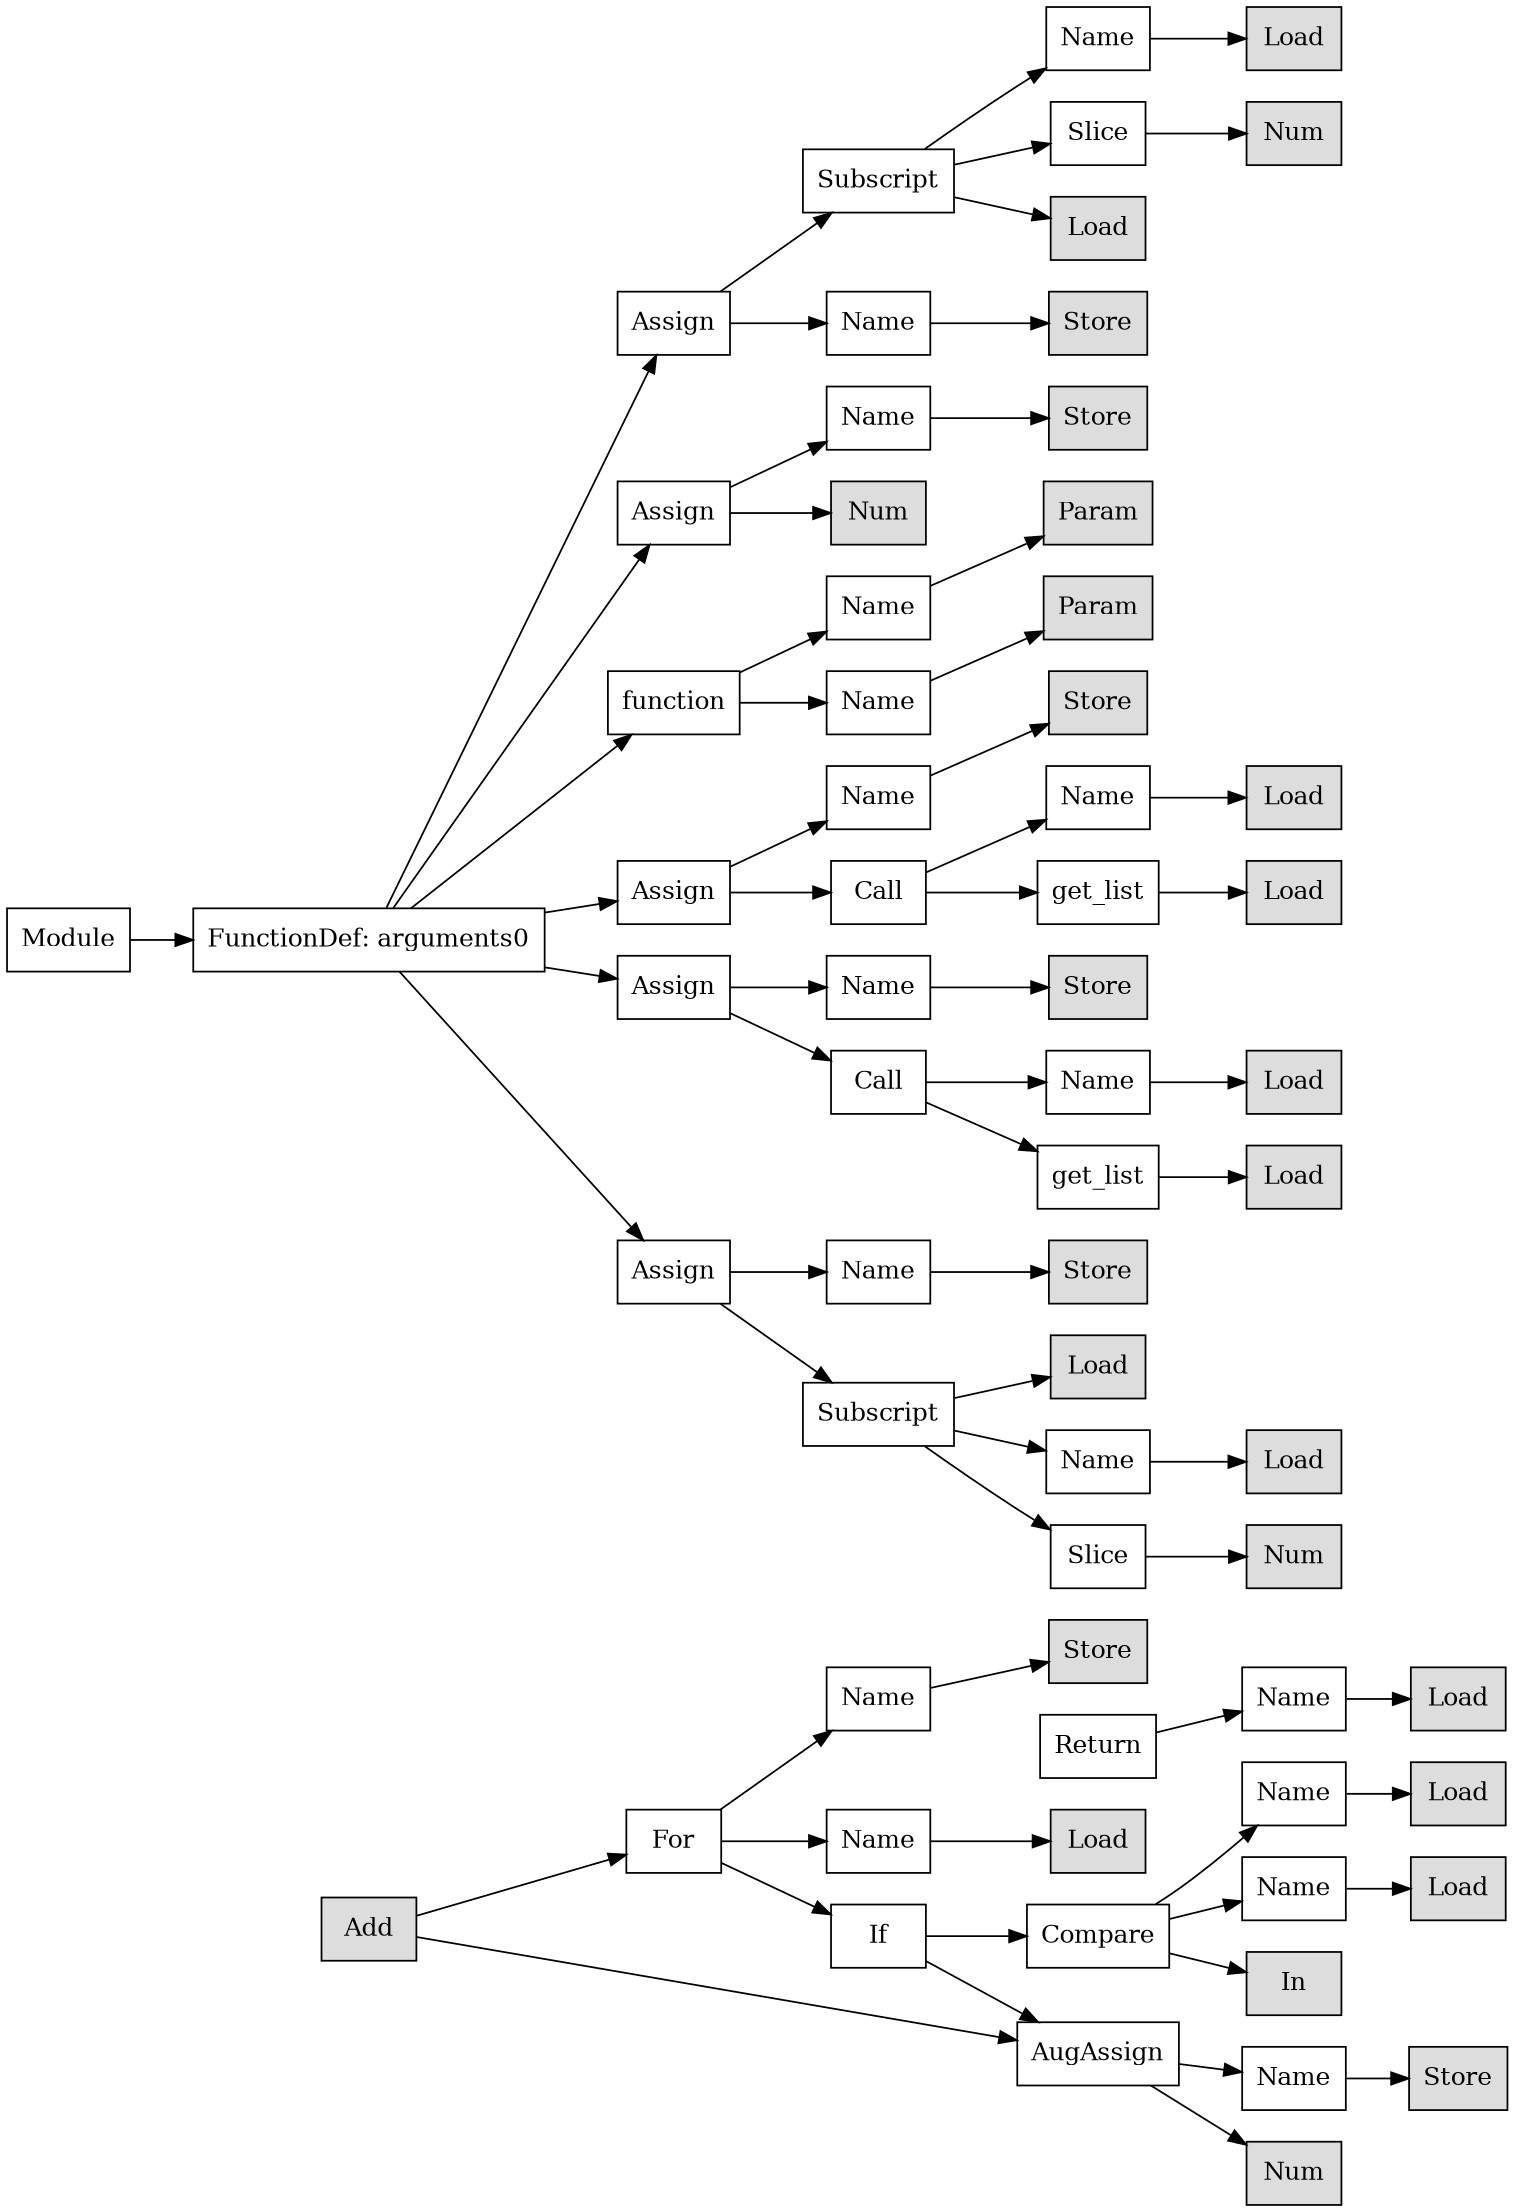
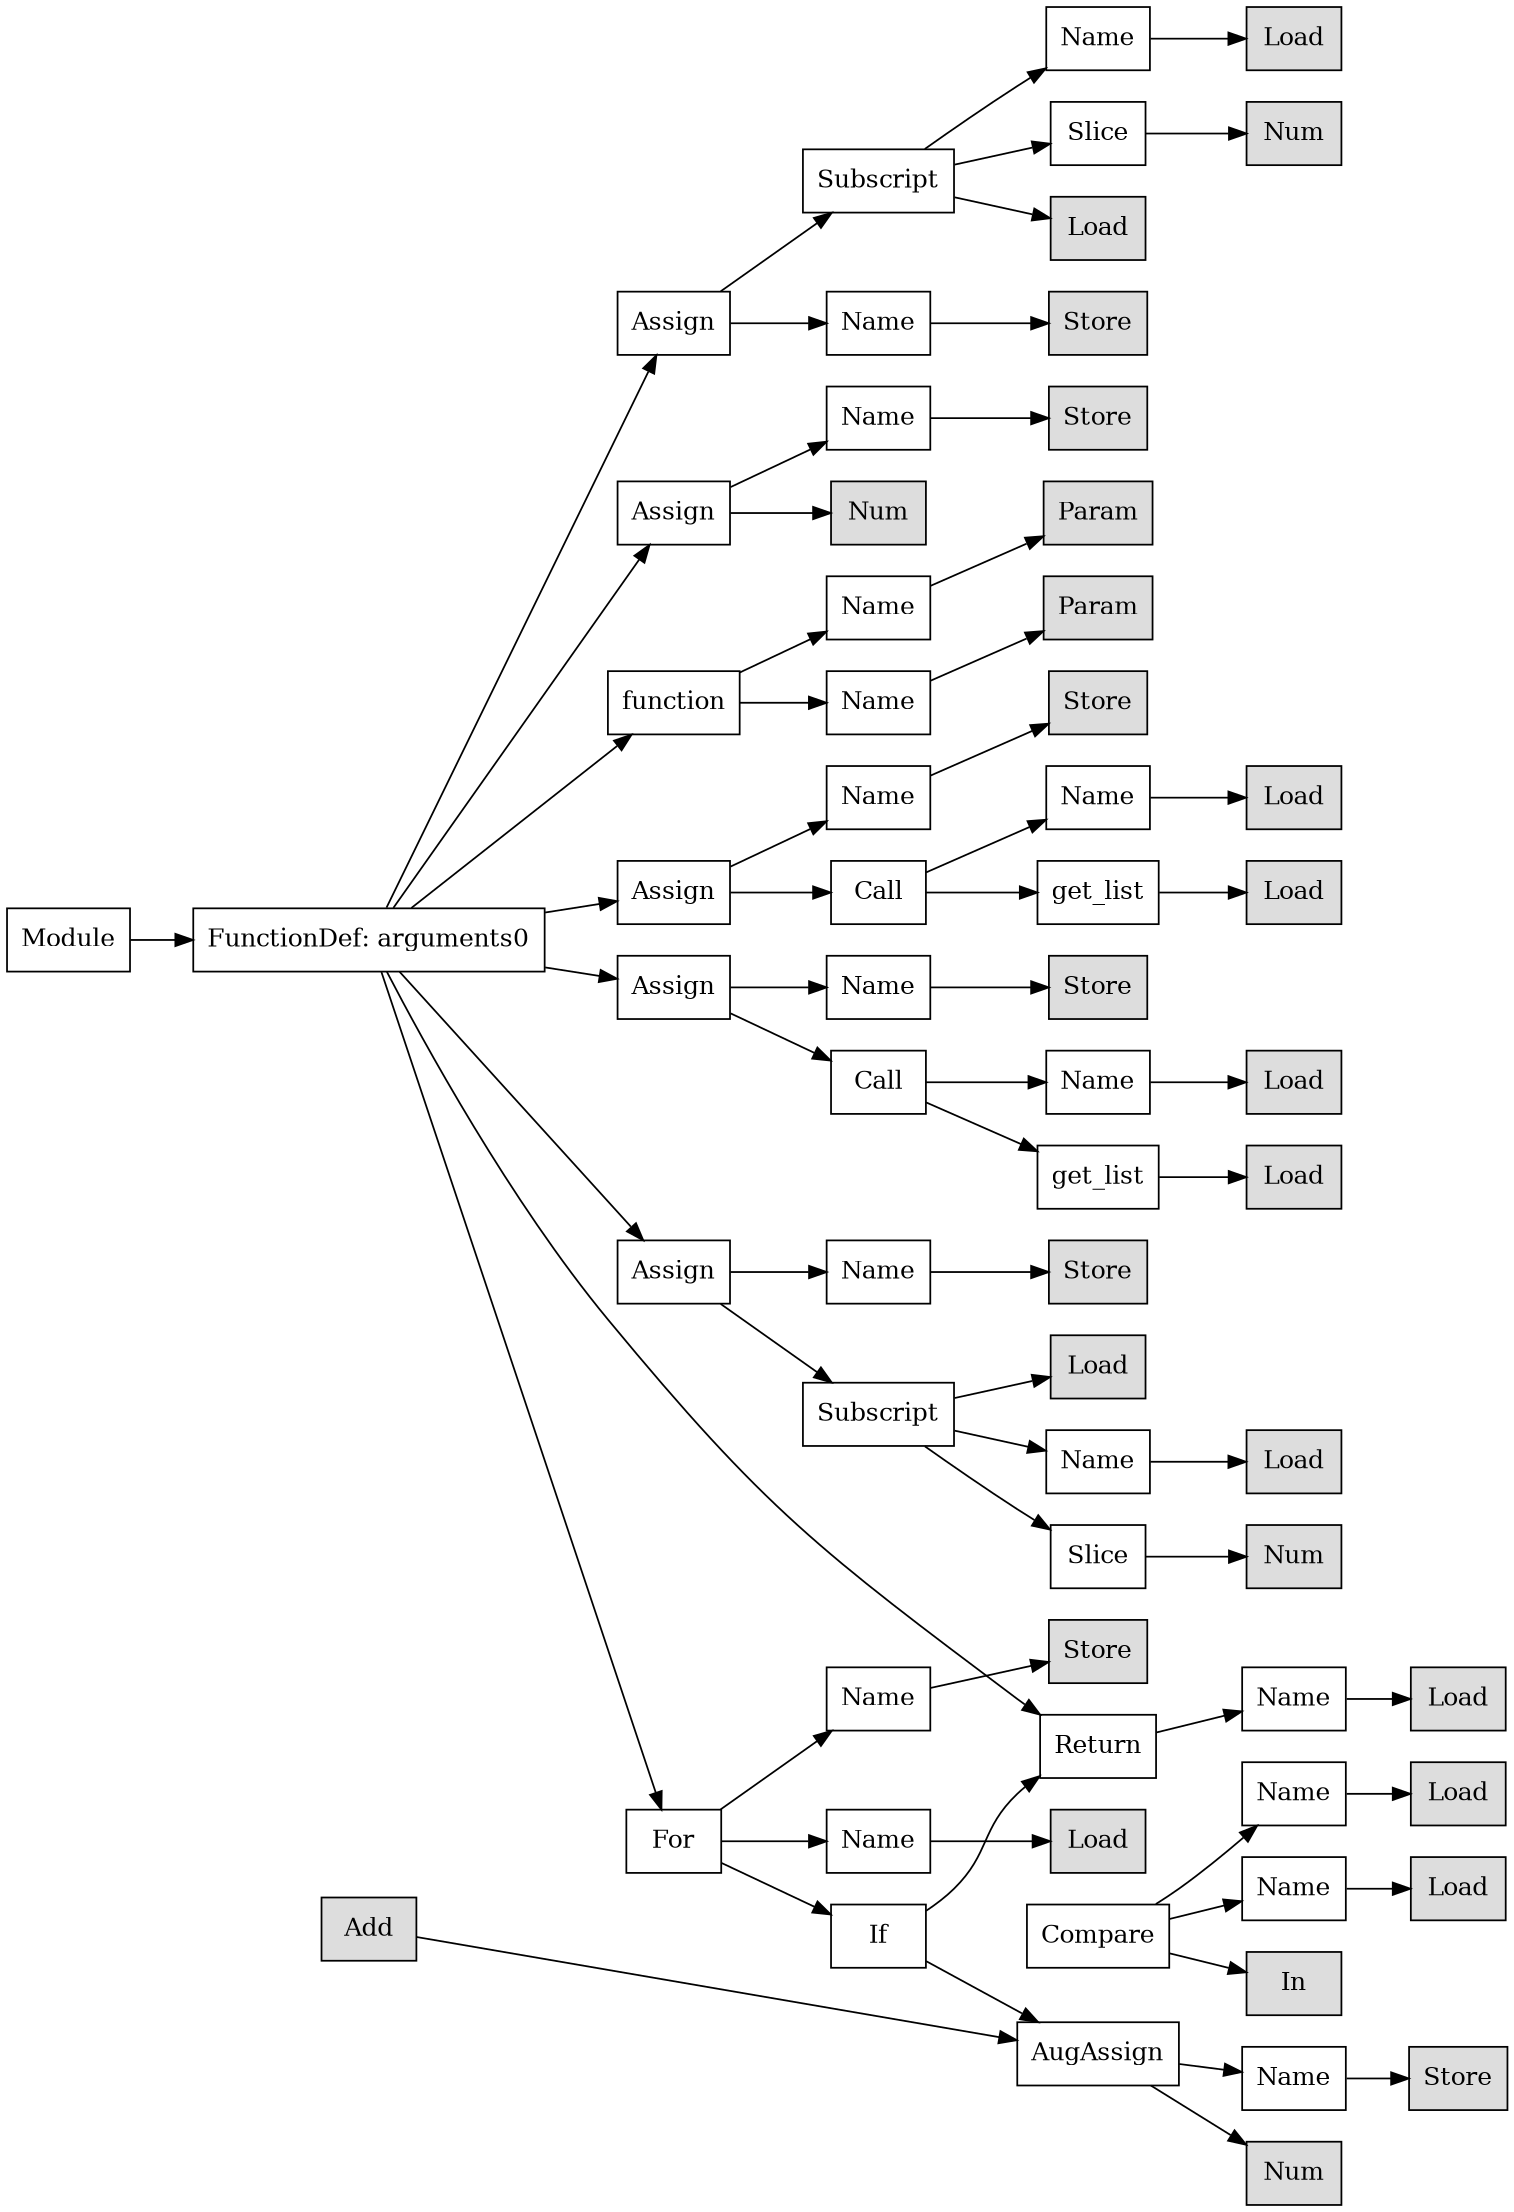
edge "FunctionDef: arguments0" -> "Return": added
edge "Add" -> "For": now "FunctionDef: arguments0" -> "For"
edge "If" -> "Compare": now "If" -> "Return"
